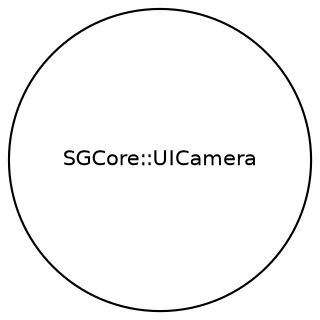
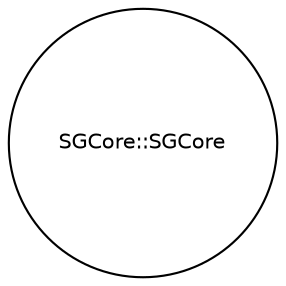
node "SGCore::UICamera": label "SGCore::UICamera" -> "SGCore::SGCore"
